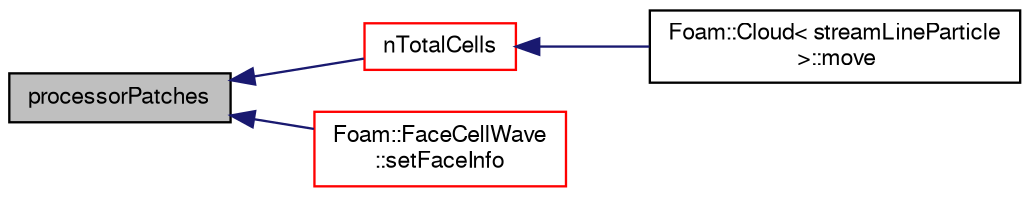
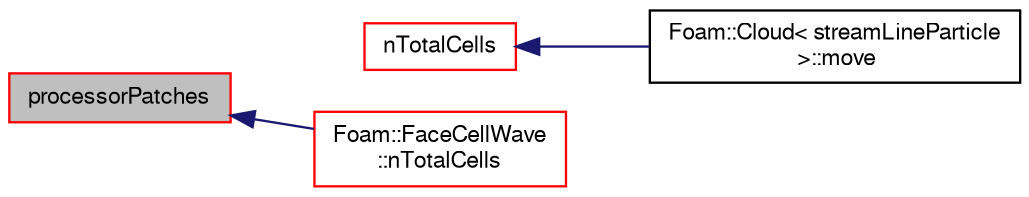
edge "nTotalCells" -> "processorPatches": removed
node "processorPatches": color black -> red
node "Foam::FaceCellWave ::setFaceInfo": label "Foam::FaceCellWave ::setFaceInfo" -> "Foam::FaceCellWave ::nTotalCells"
